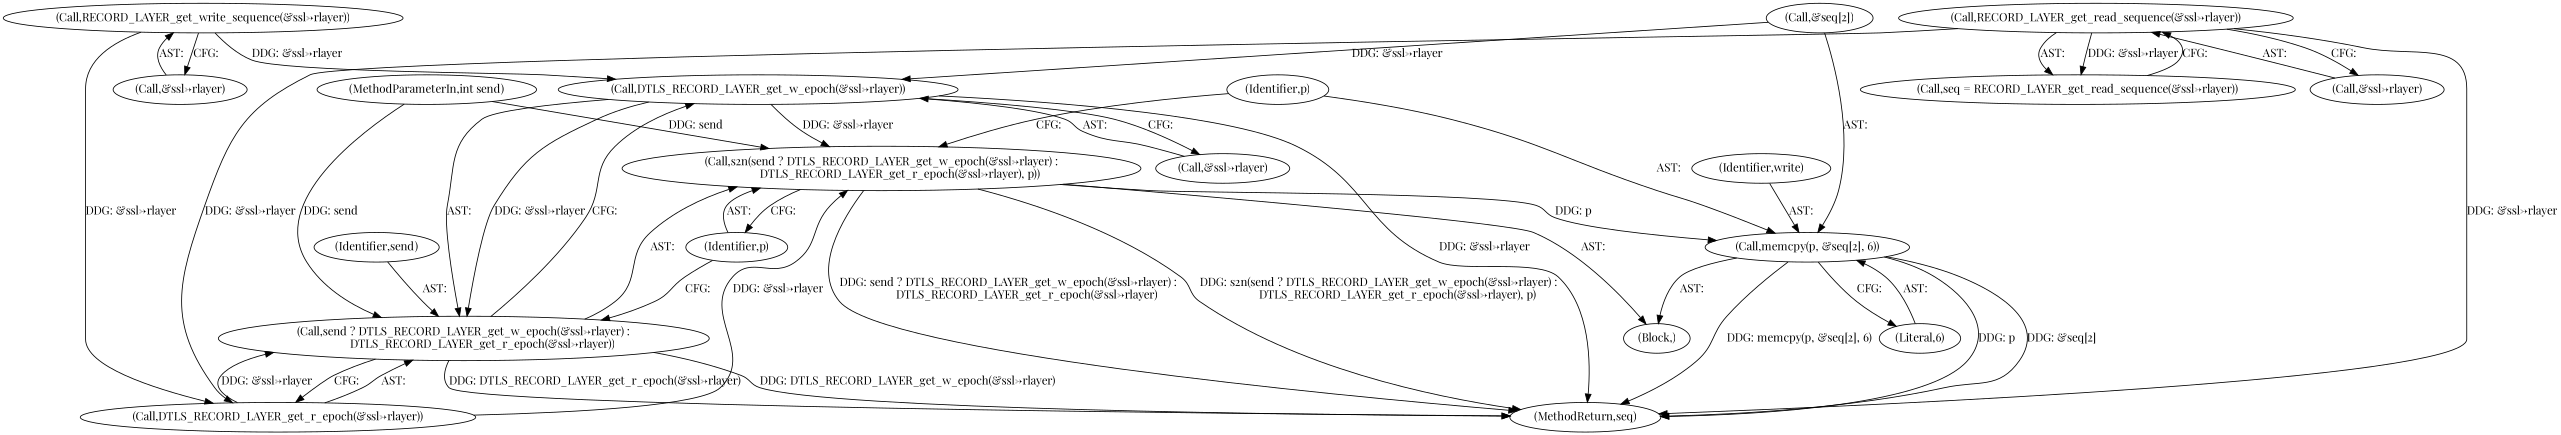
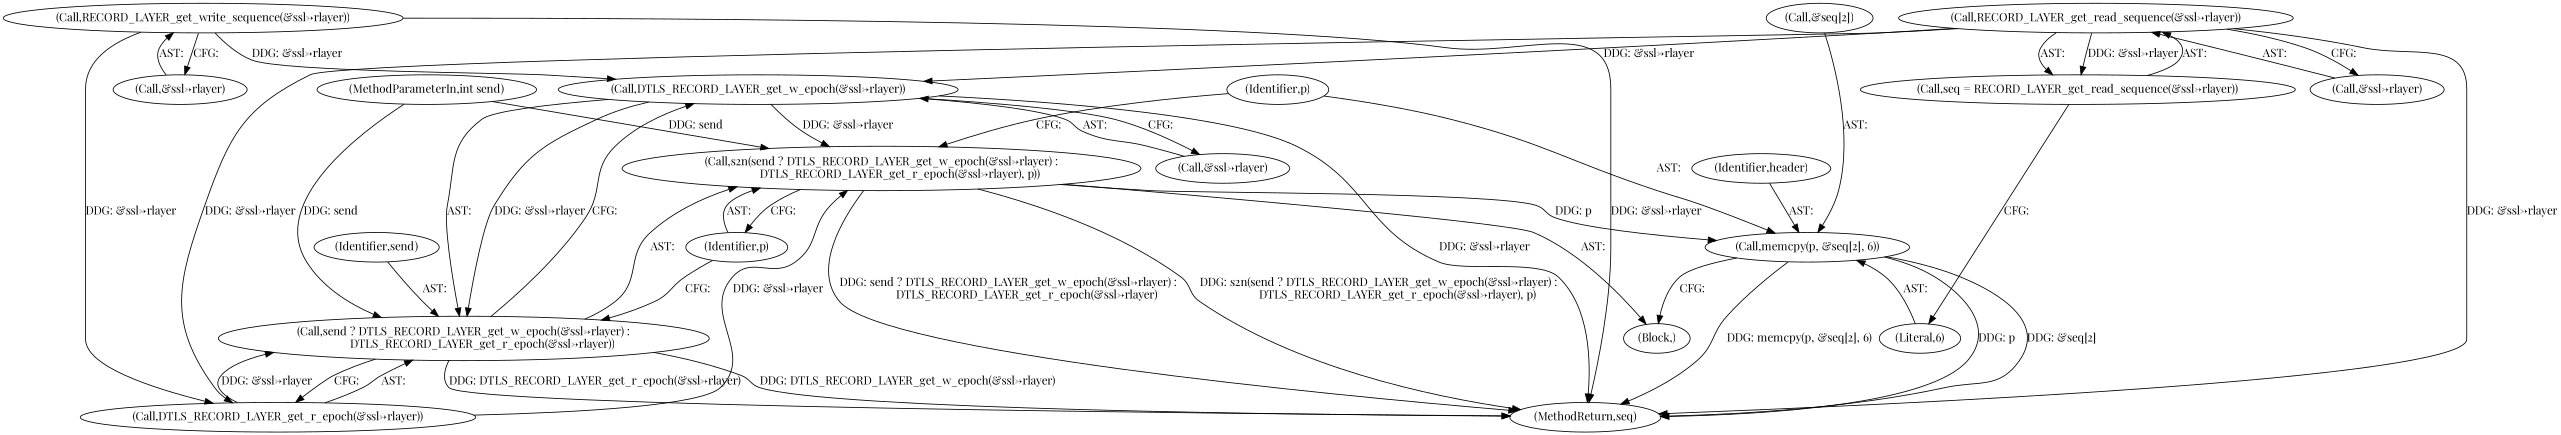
edge "(Call,RECORD_LAYER_get_write_sequence(&ssl->rlayer))" -> "(MethodReturn,seq)": added, label "DDG: &ssl->rlayer"
edge "(Call,&seq[2])" -> "(Call,DTLS_RECORD_LAYER_get_w_epoch(&ssl->rlayer))": now "(Call,RECORD_LAYER_get_read_sequence(&ssl->rlayer))" -> "(Call,DTLS_RECORD_LAYER_get_w_epoch(&ssl->rlayer))"
edge "(Call,seq = RECORD_LAYER_get_read_sequence(&ssl->rlayer))" -> "(Call,RECORD_LAYER_get_read_sequence(&ssl->rlayer))": label "CFG: " -> "AST: "
node "(Identifier,write)": label "(Identifier,write)" -> "(Identifier,header)"
edge "(Call,memcpy(p, &seq[2], 6))" -> "(Block,)": label "AST: " -> "CFG: "
edge "(Call,memcpy(p, &seq[2], 6))" -> "(Literal,6)": now "(Call,seq = RECORD_LAYER_get_read_sequence(&ssl->rlayer))" -> "(Literal,6)"
